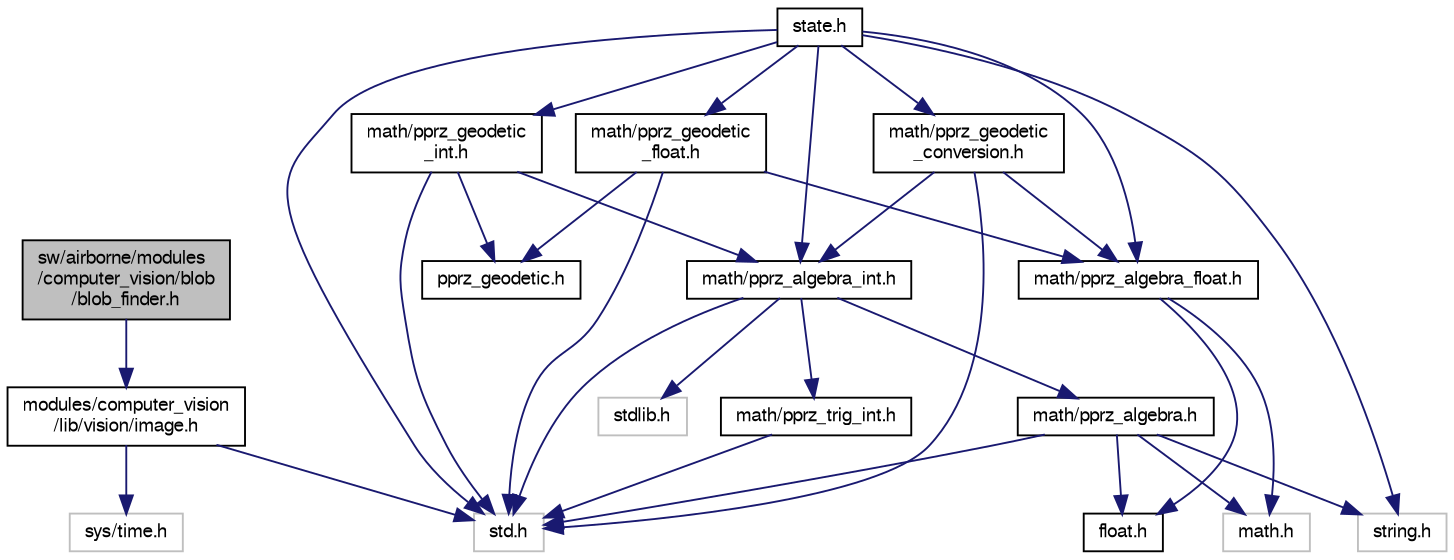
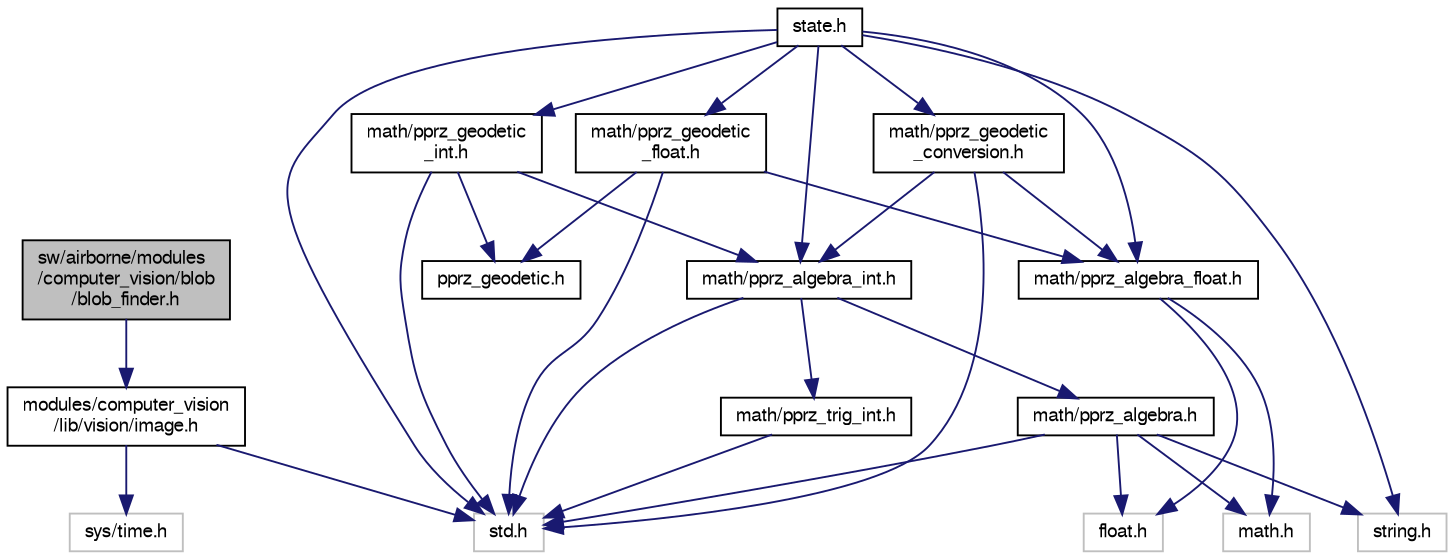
node "stdlib.h": removed
node "float.h": color black -> grey75
